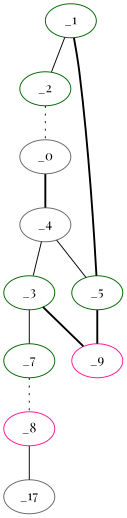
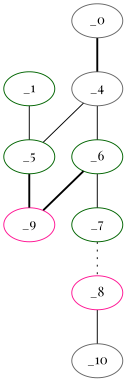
node "_2": removed
edge "_1" -- "_5": style bold -> solid
node "_3": label "_3" -> "_6"
node "_17": label "_17" -> "_10"
